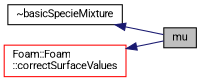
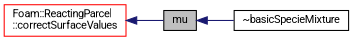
edge "mu" -> "~basicSpecieMixture": reversed
node "Foam::Foam ::correctSurfaceValues": label "Foam::Foam ::correctSurfaceValues" -> "Foam::ReactingParcel ::correctSurfaceValues"
